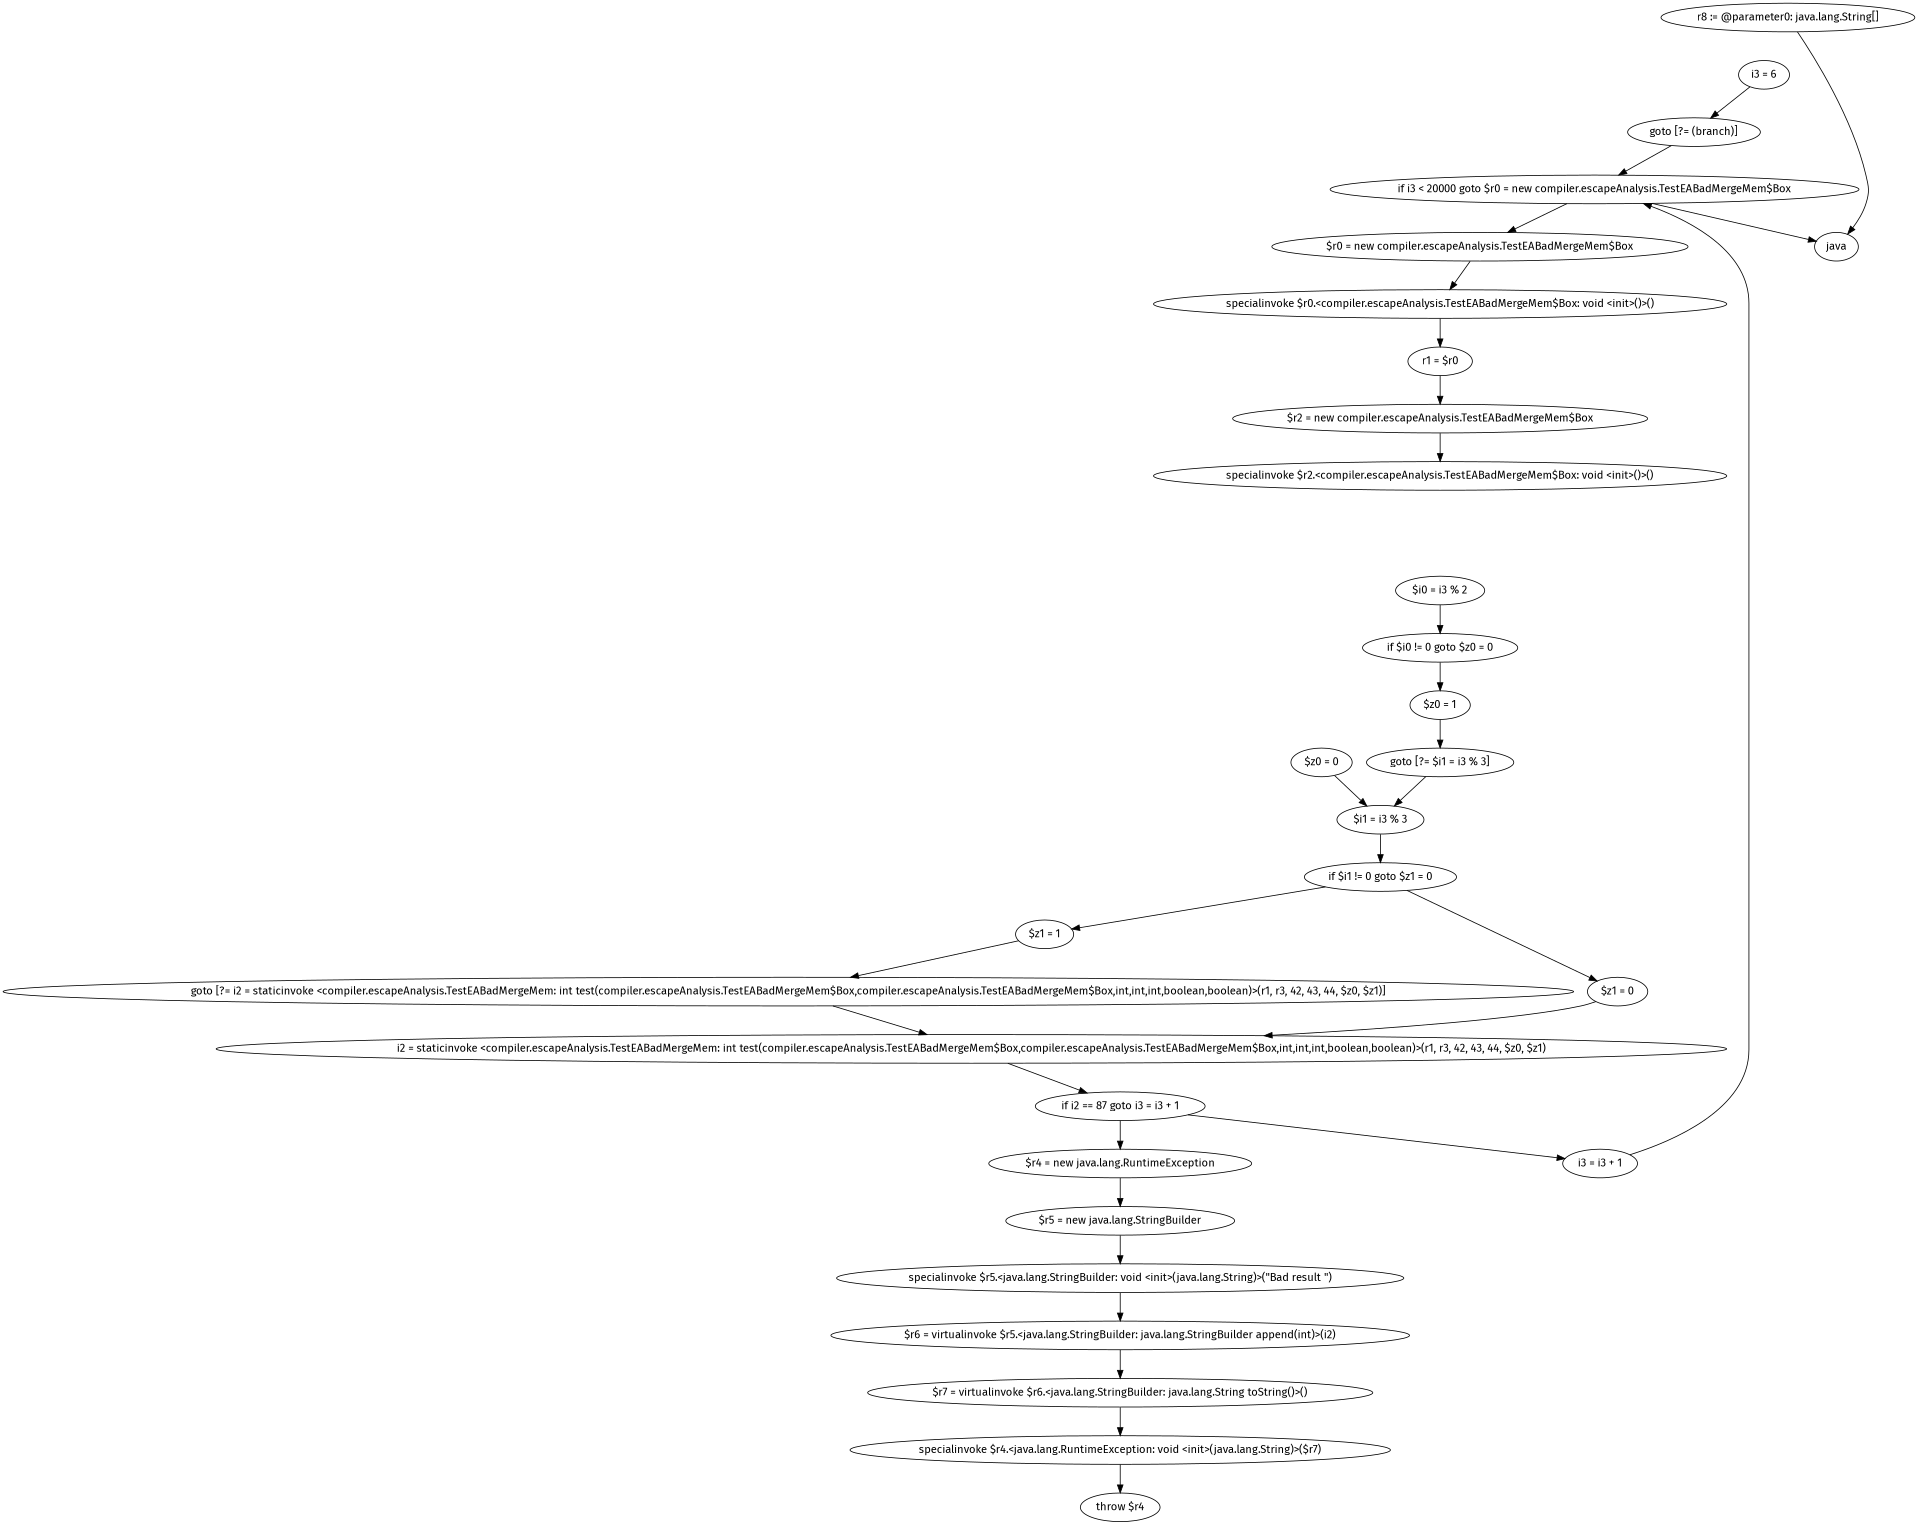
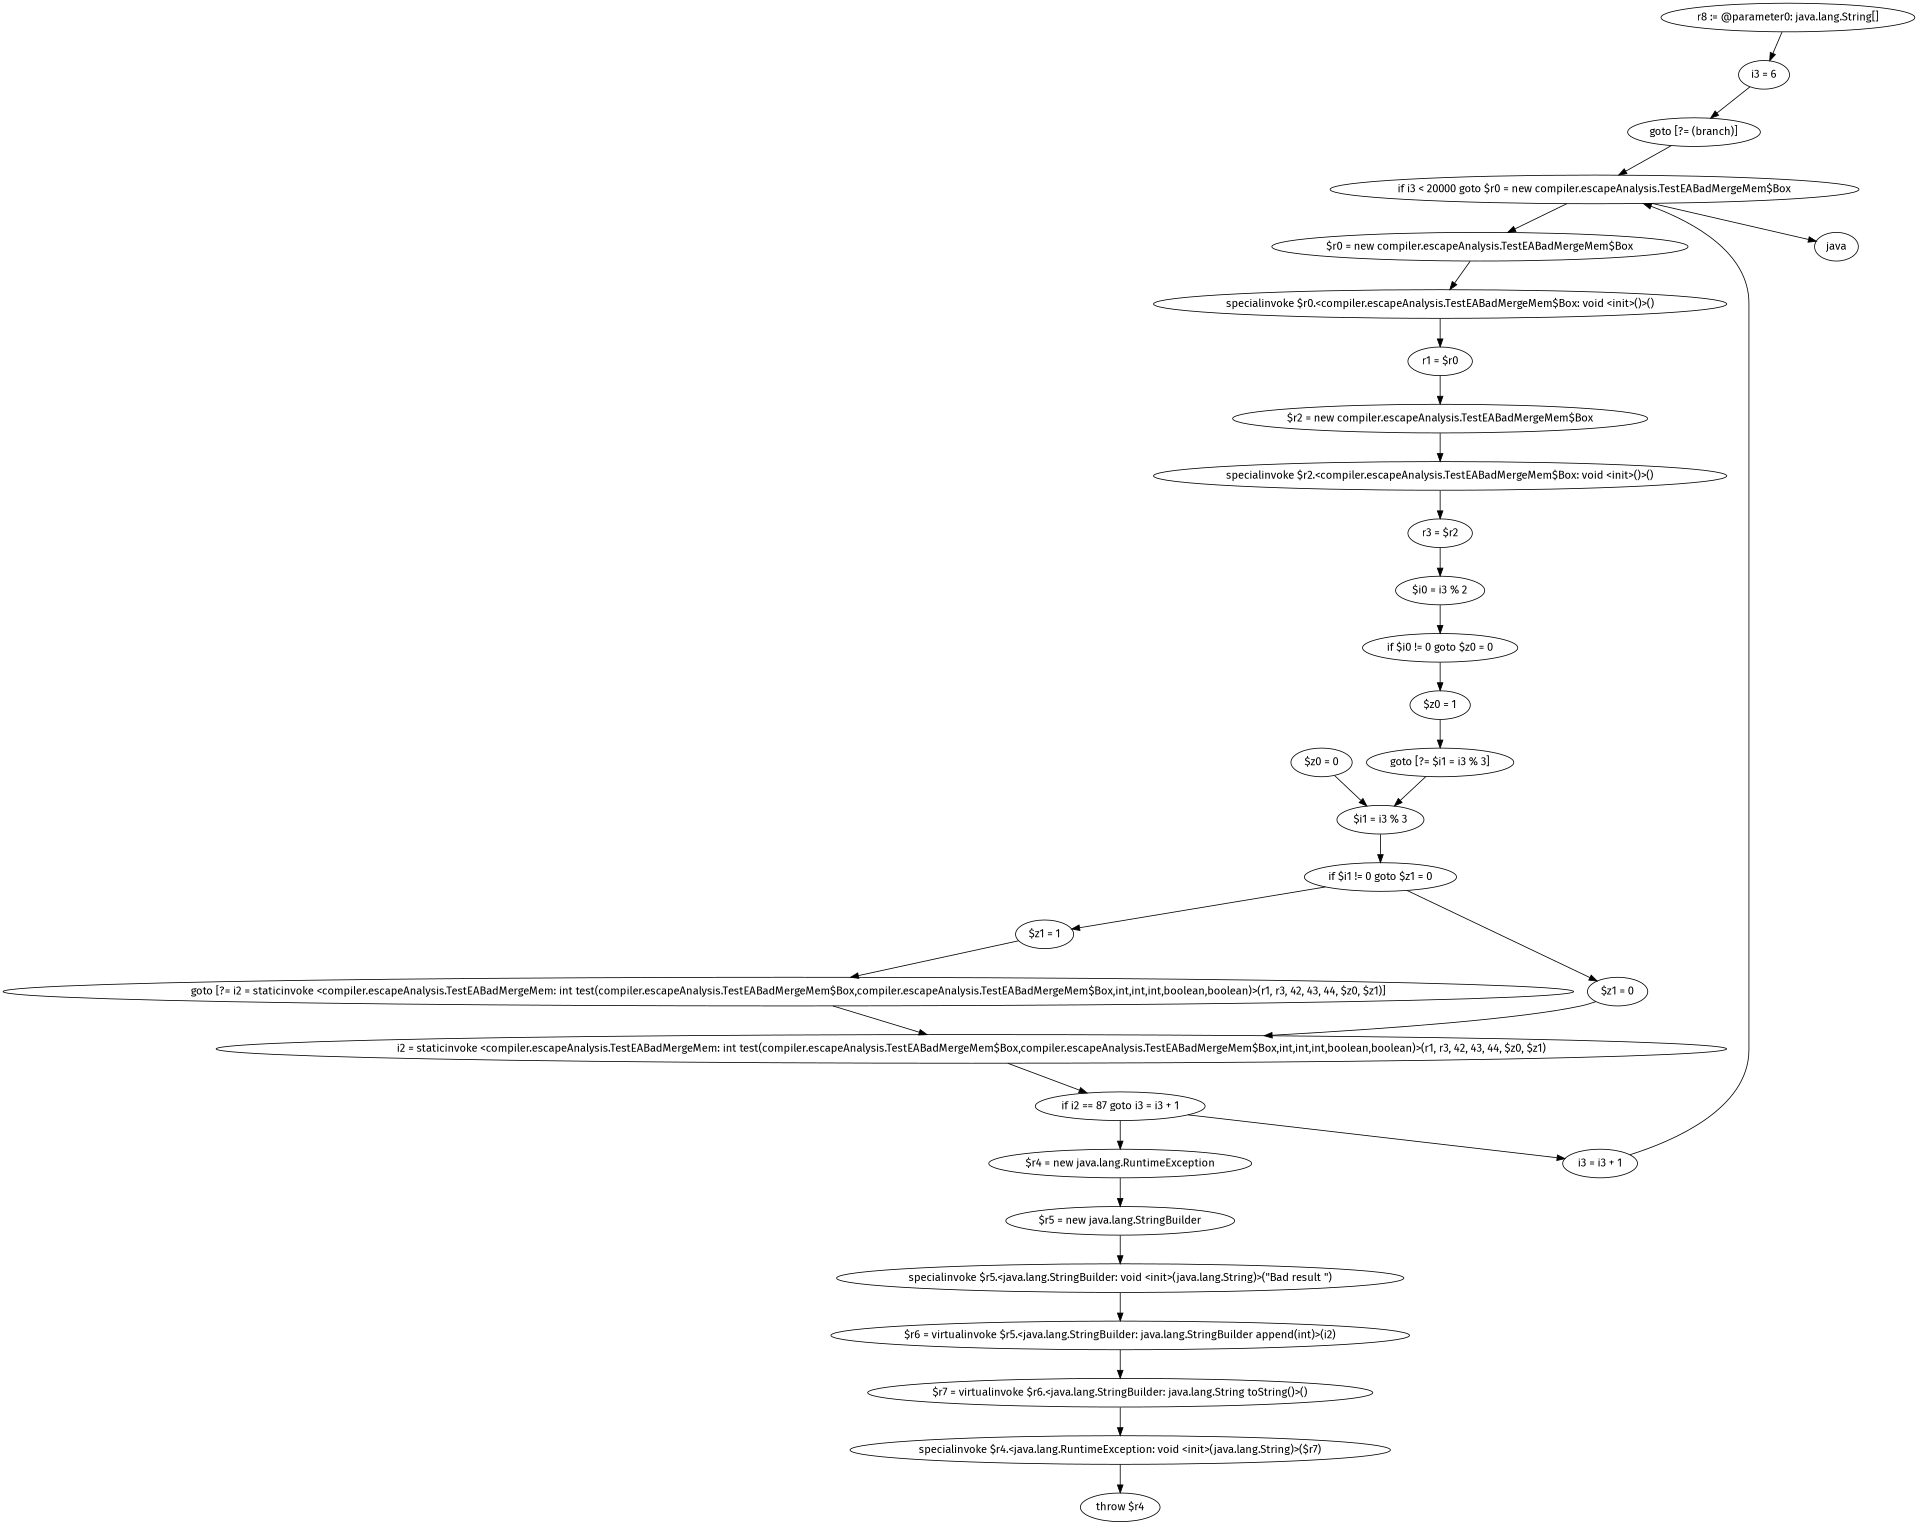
edge "r8 := @parameter0: java.lang.String[]" -> "java": now "r8 := @parameter0: java.lang.String[]" -> "i3 = 6"
node "r3 = $r2": added
